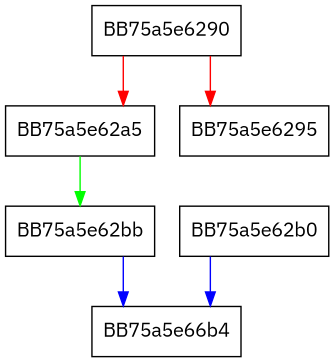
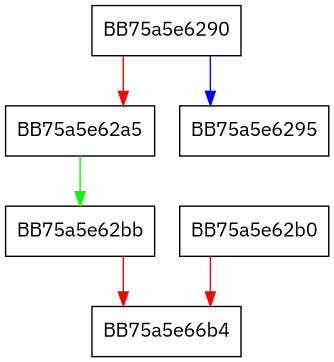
edge "BB75a5e6290" -> "BB75a5e6295": color red -> blue
edge "BB75a5e62bb" -> "BB75a5e66b4": color blue -> red
edge "BB75a5e62b0" -> "BB75a5e66b4": color blue -> red
